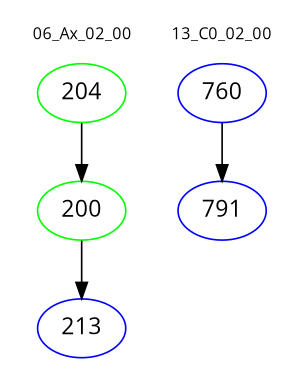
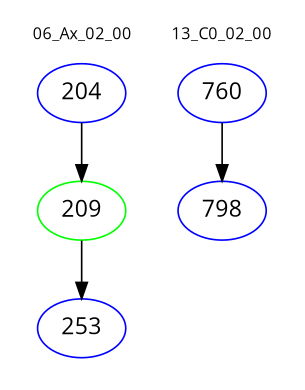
node "204": color green -> blue
node "200": label "200" -> "209"
node "791": label "791" -> "798"
node "213": label "213" -> "253"
